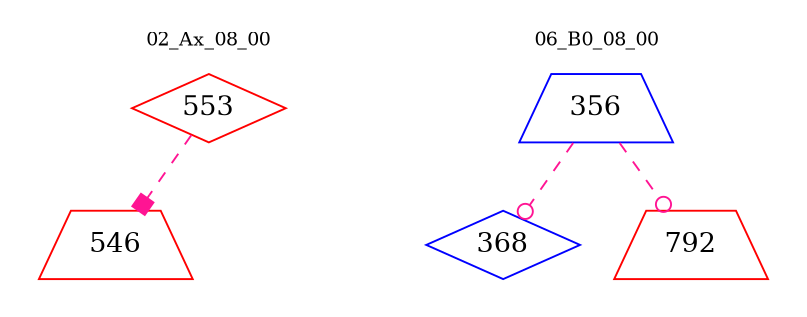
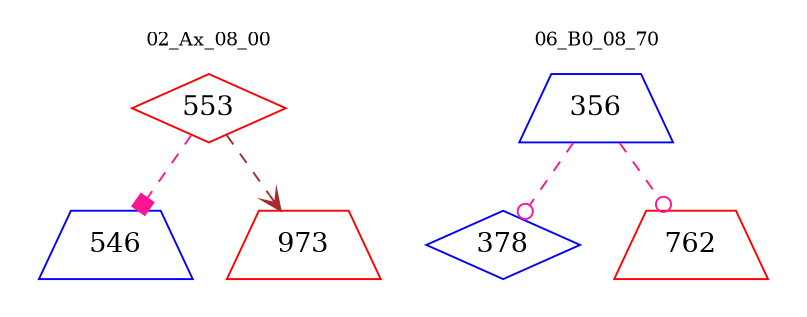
cluster "06_B0_08_00": label "06_B0_08_00" -> "06_B0_08_70"
node "546": color red -> blue
node "973": added
node "368": label "368" -> "378"
node "792": label "792" -> "762"
